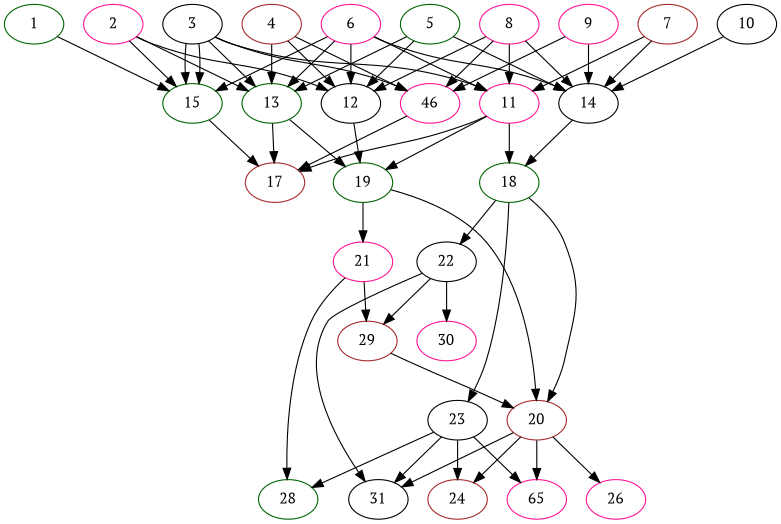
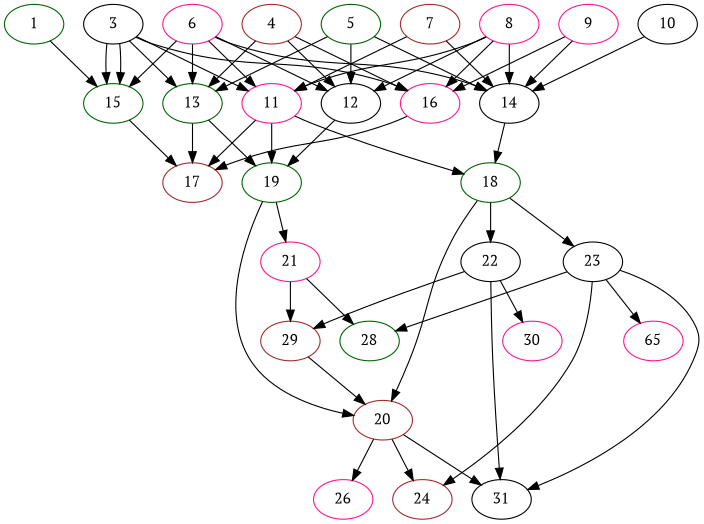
node "2": removed
node "46": label "46" -> "16"
edge "20" -> "65": removed
